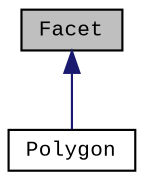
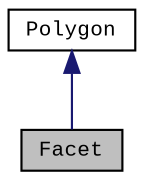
edge "Polygon" -> "Facet": reversed
